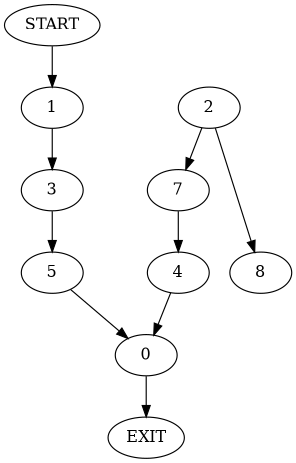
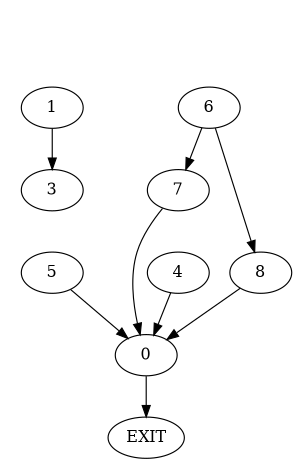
node "START": removed
node "2": label "2" -> "6"
edge "3" -> "5": removed
edge "7" -> "4": now "7" -> "0"
edge "8" -> "0": added
